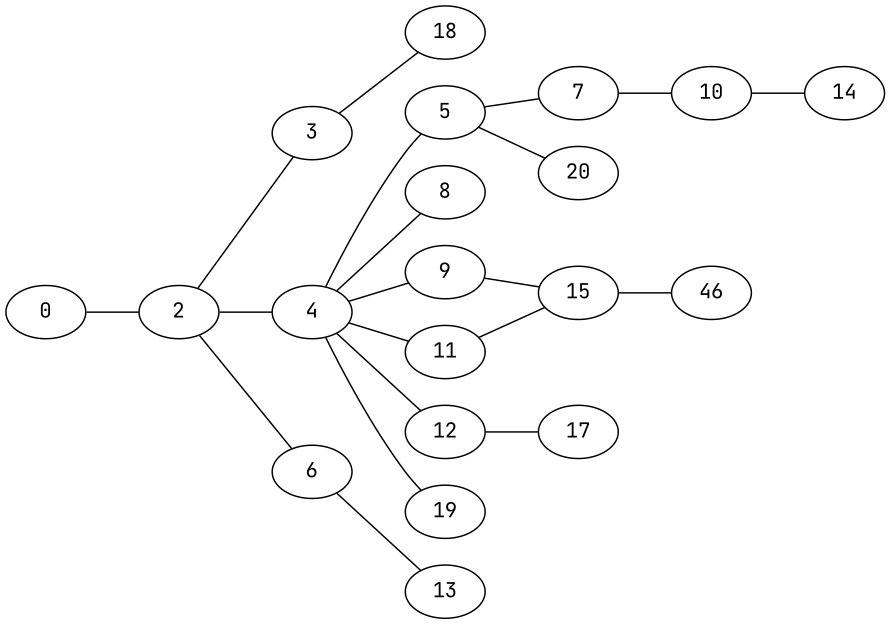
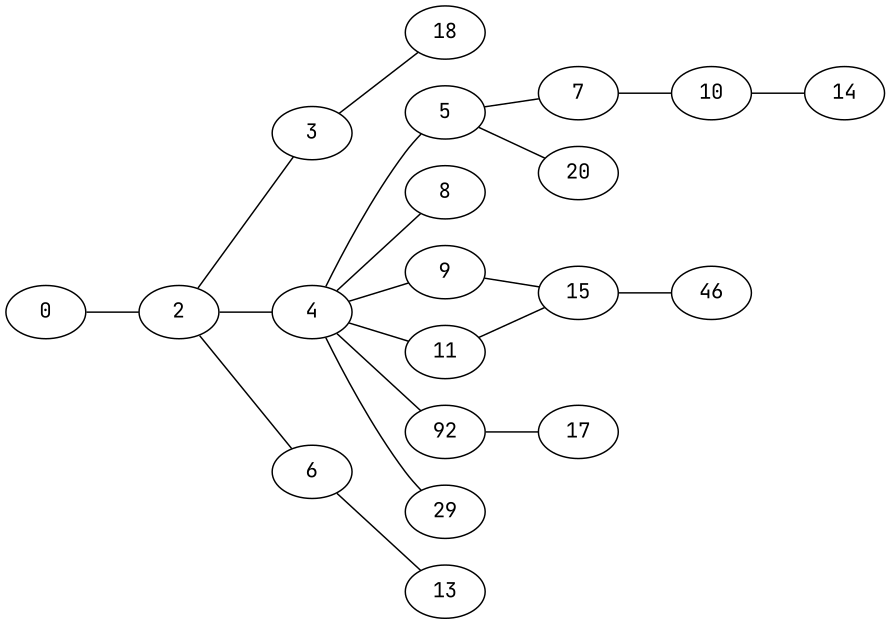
node "12": label "12" -> "92"
node "19": label "19" -> "29"
